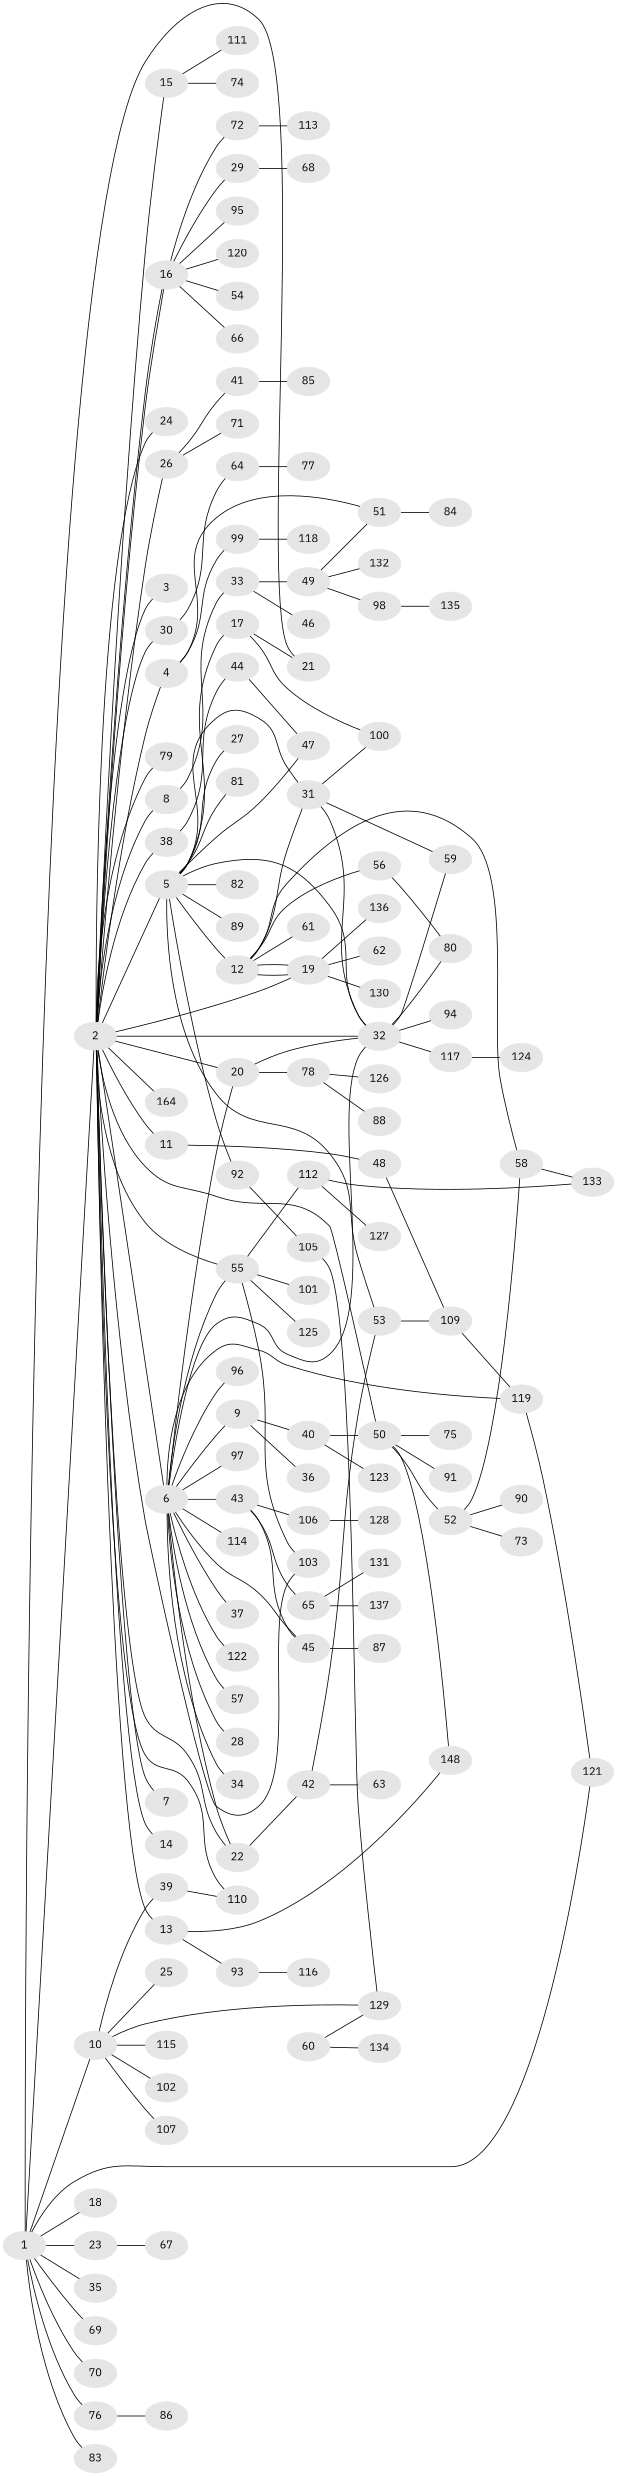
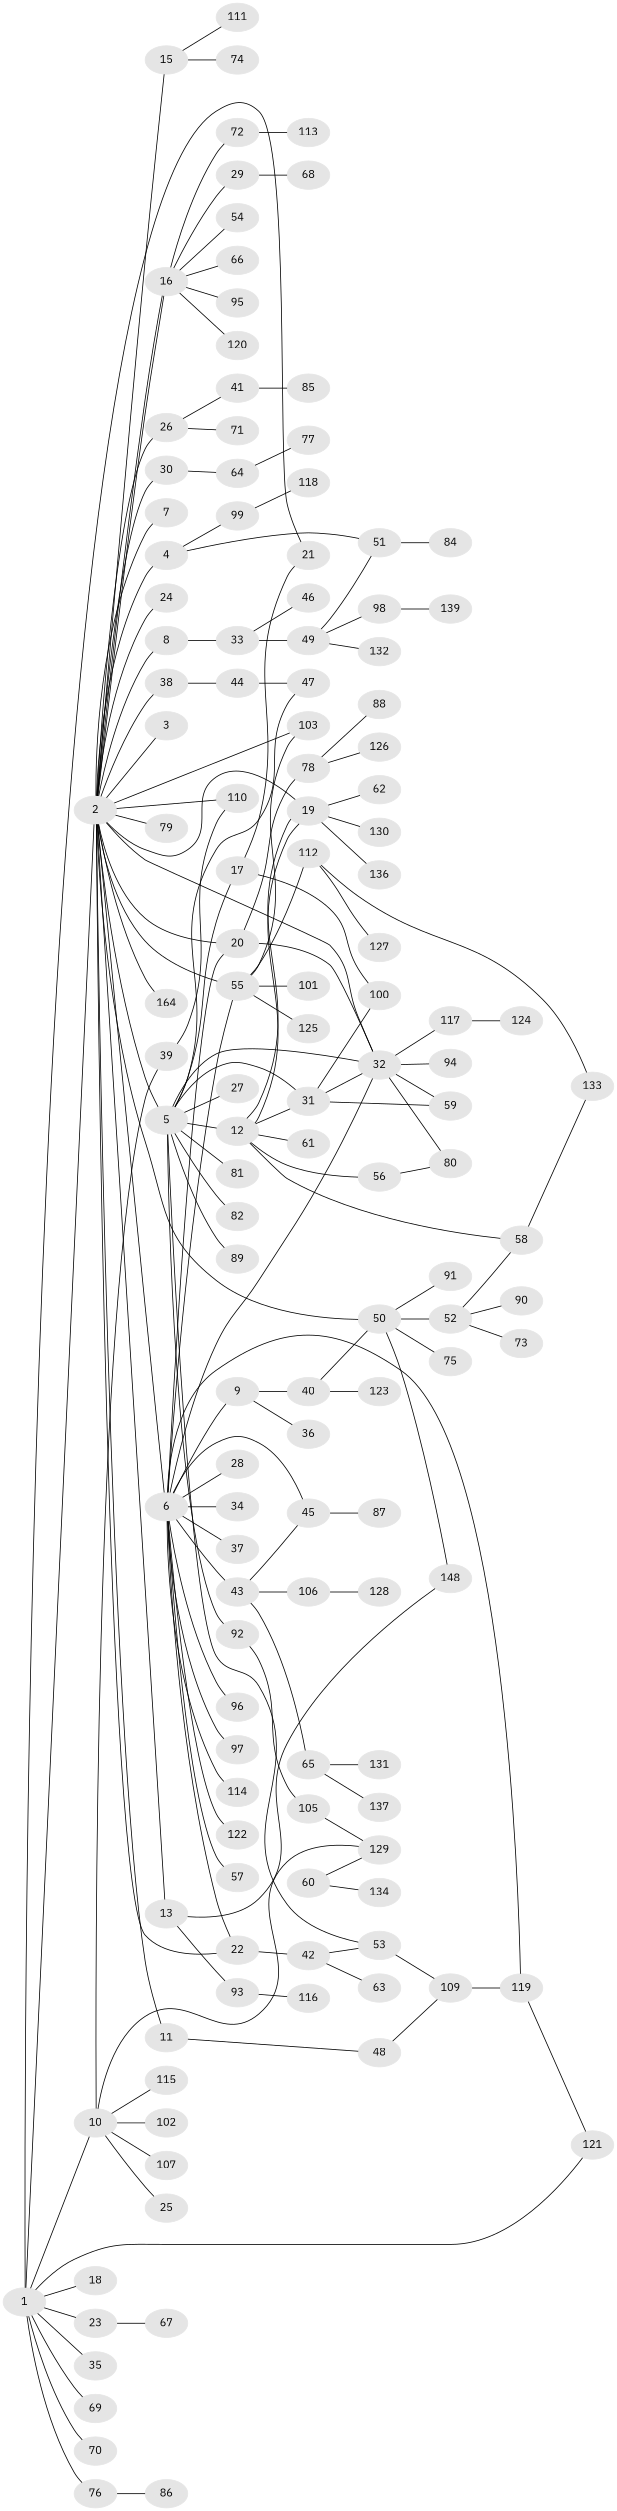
node "135": label "135" -> "139"
node "14": removed
node "83": removed
